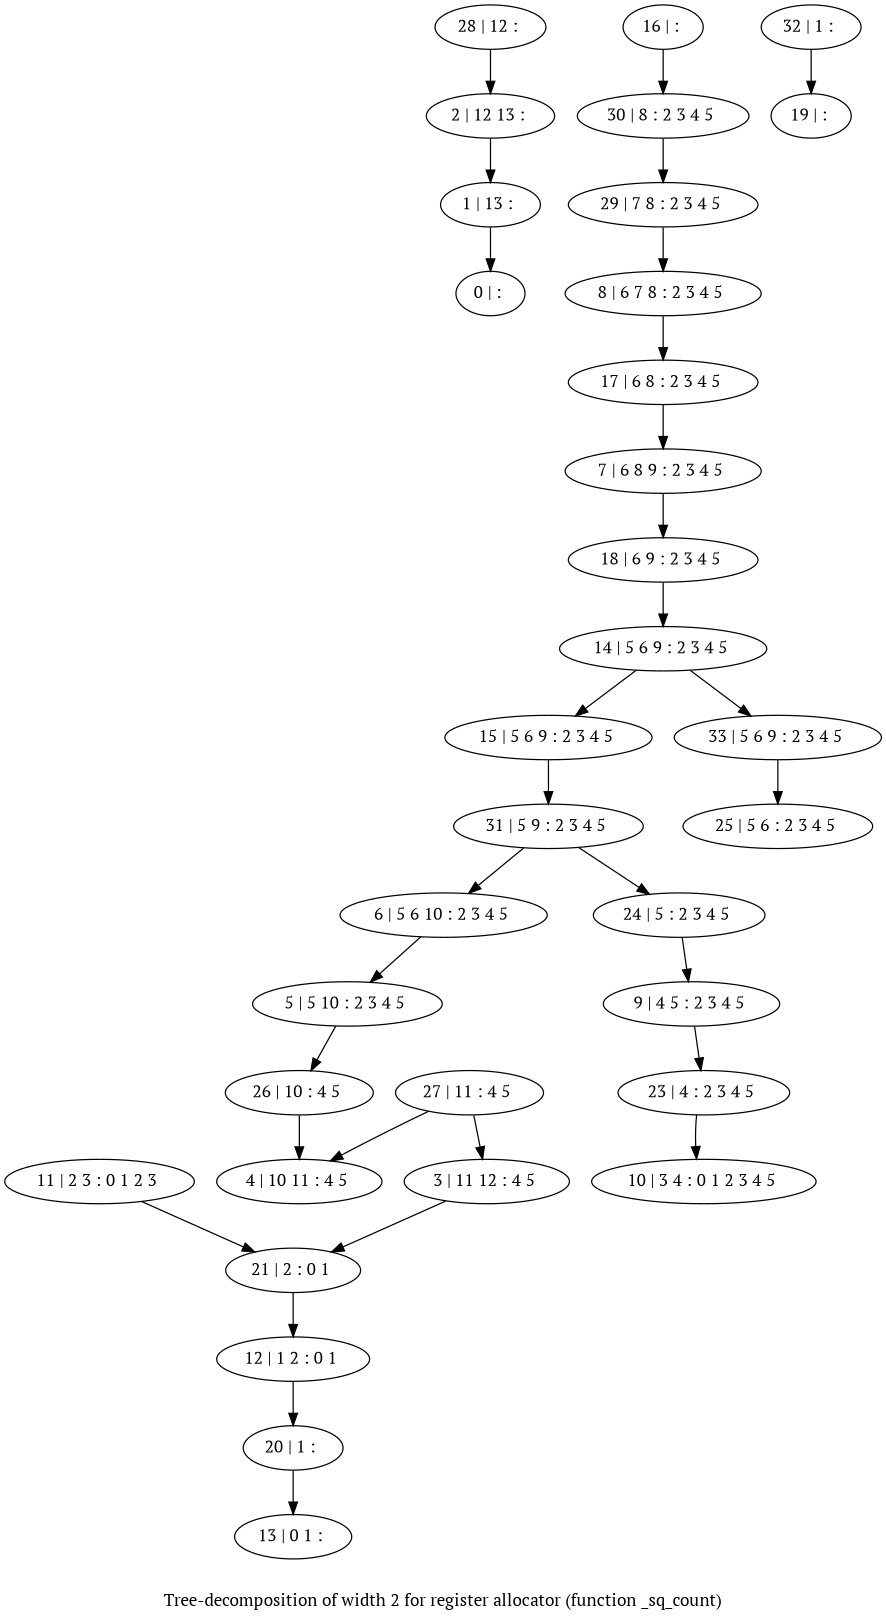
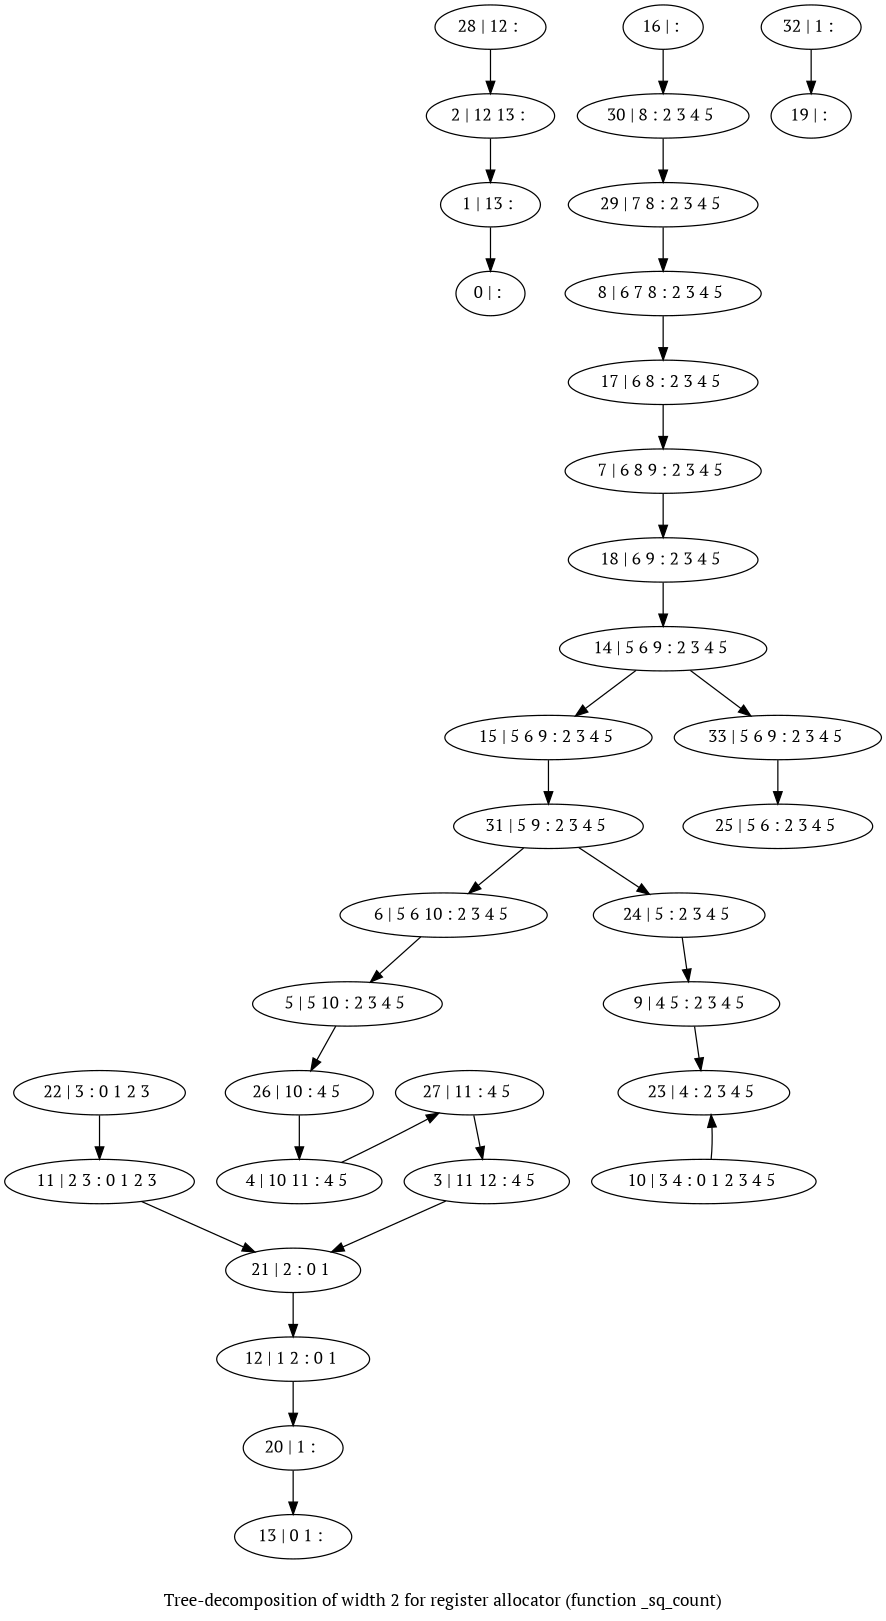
node "22 | 3 : 0 1 2 3": added
edge "23 | 4 : 2 3 4 5" -> "10 | 3 4 : 0 1 2 3 4 5": reversed
edge "27 | 11 : 4 5" -> "4 | 10 11 : 4 5": reversed
